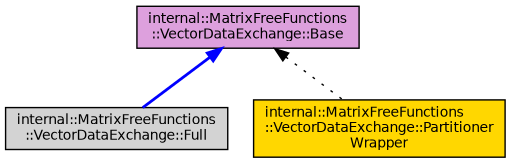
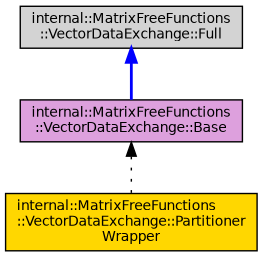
edge "internal::MatrixFreeFunctions ::VectorDataExchange::Full" -> "internal::MatrixFreeFunctions ::VectorDataExchange::Base": reversed
